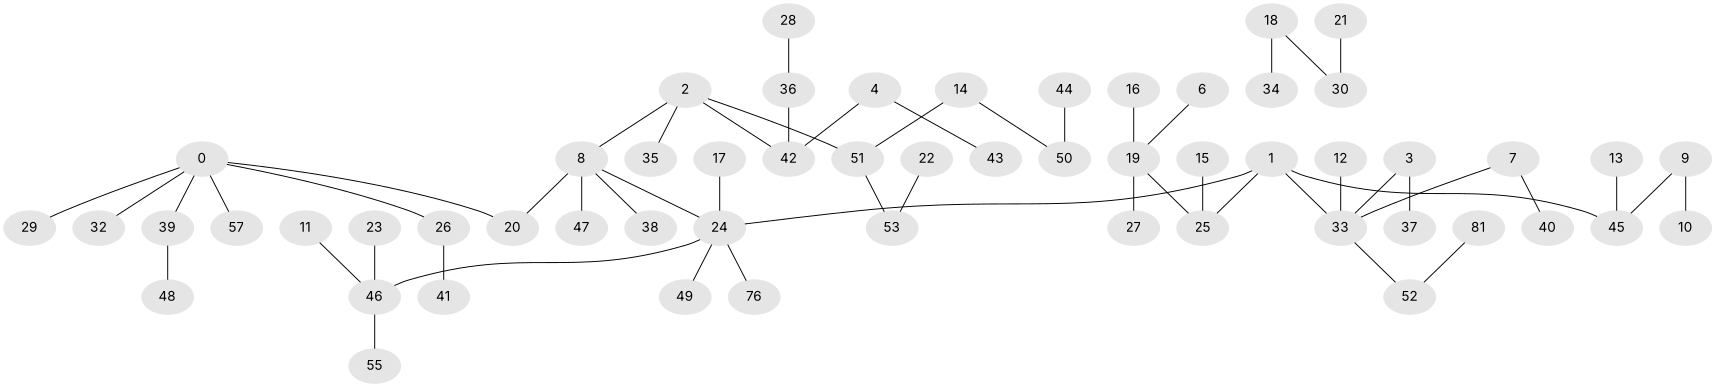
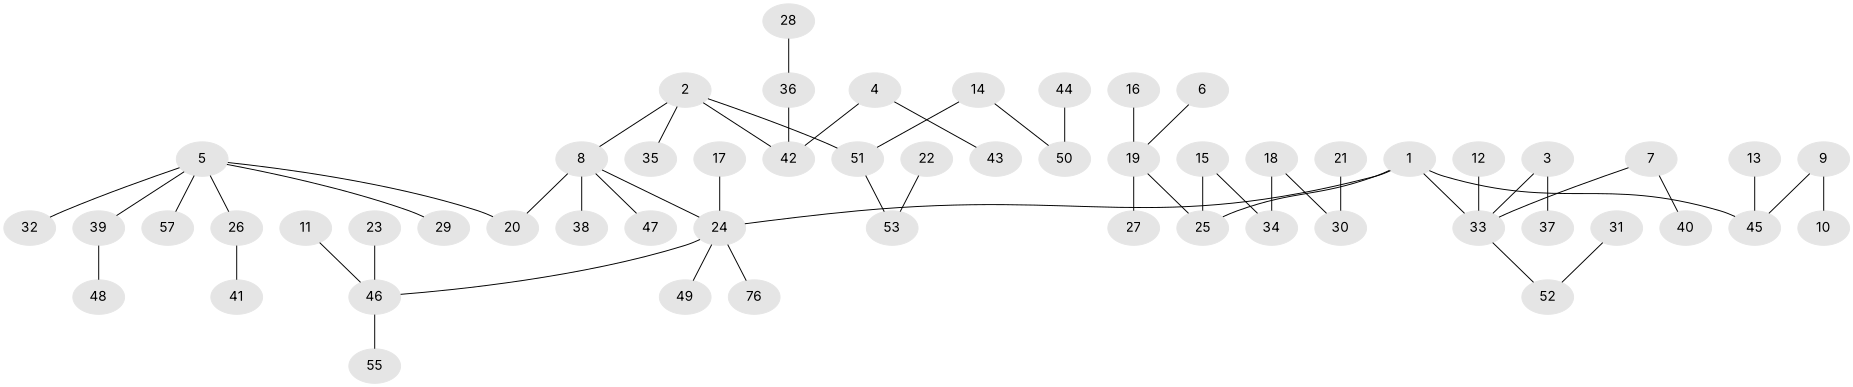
node "0": label "0" -> "5"
edge "15" -- "34": added
node "81": label "81" -> "31"
